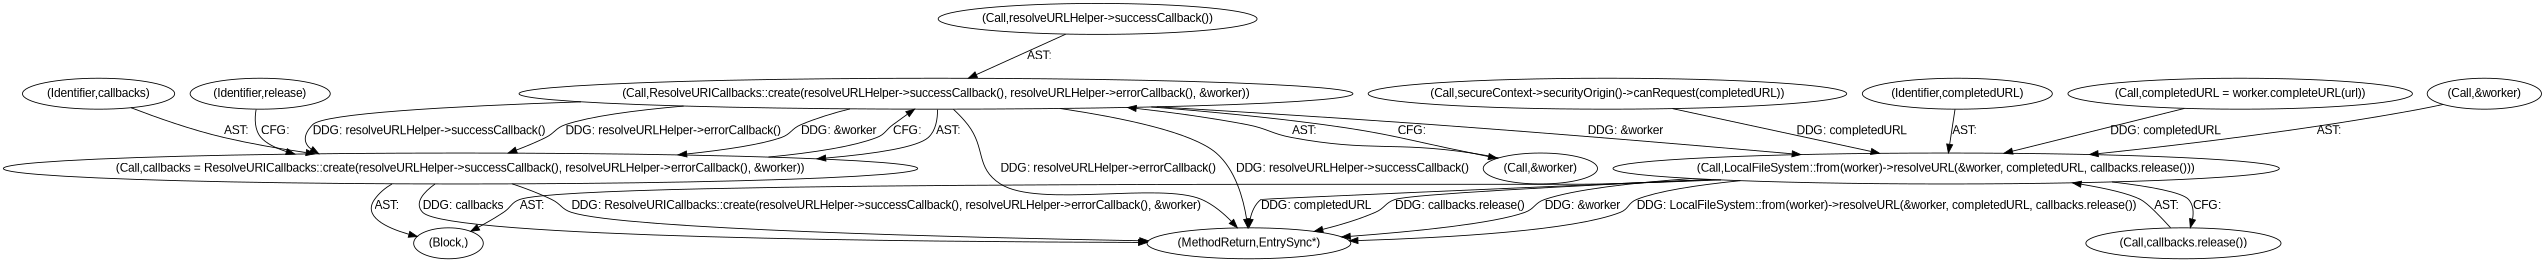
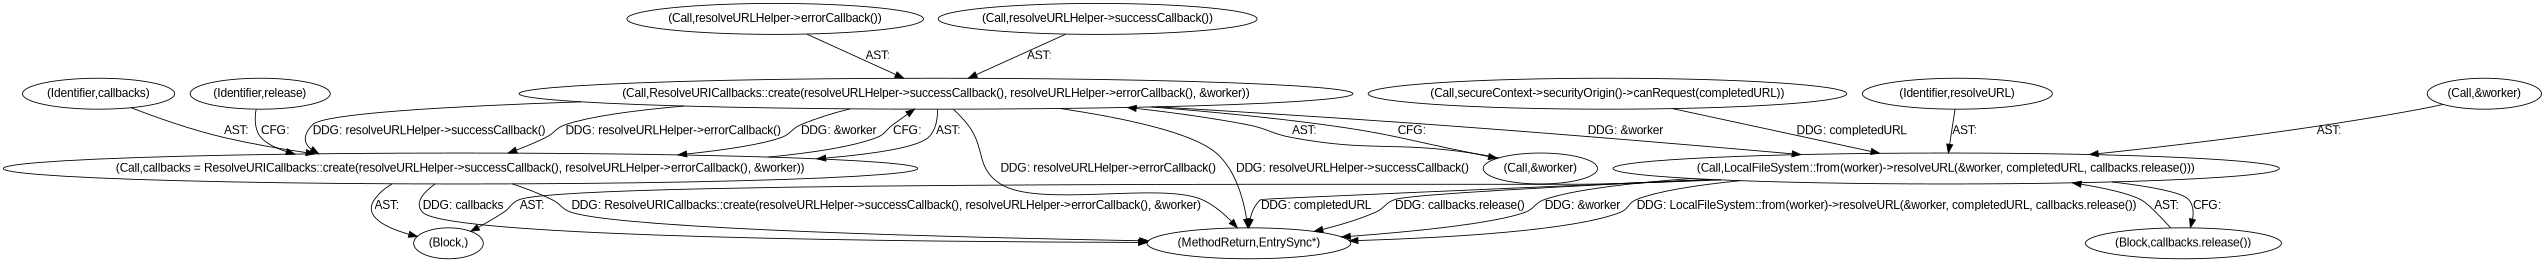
node "(Call,resolveURLHelper->errorCallback())": added
node "(Identifier,completedURL)": label "(Identifier,completedURL)" -> "(Identifier,resolveURL)"
node "(Call,completedURL = worker.completeURL(url))": removed
node "(Call,callbacks.release())": label "(Call,callbacks.release())" -> "(Block,callbacks.release())"
